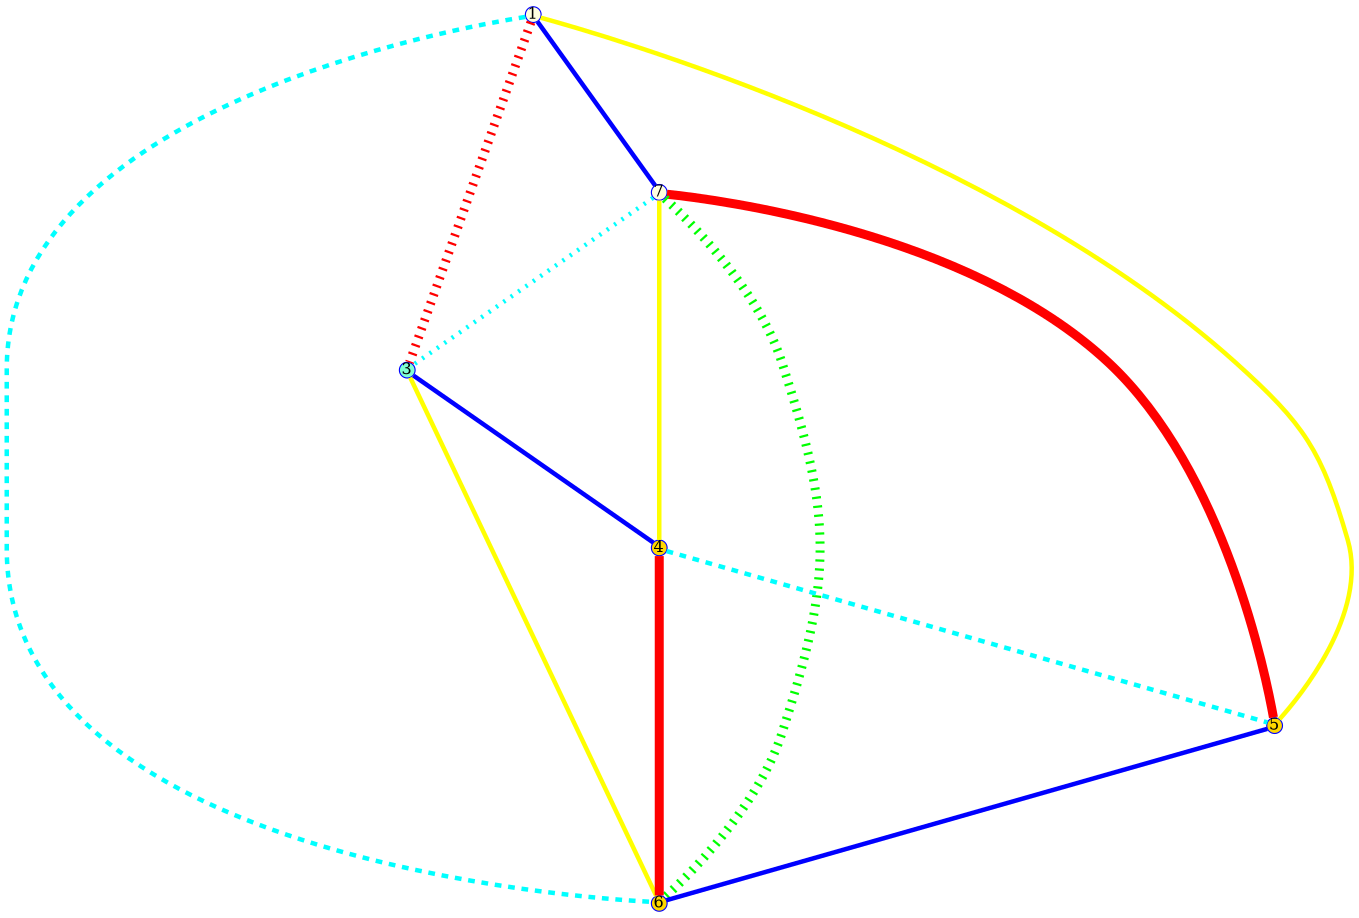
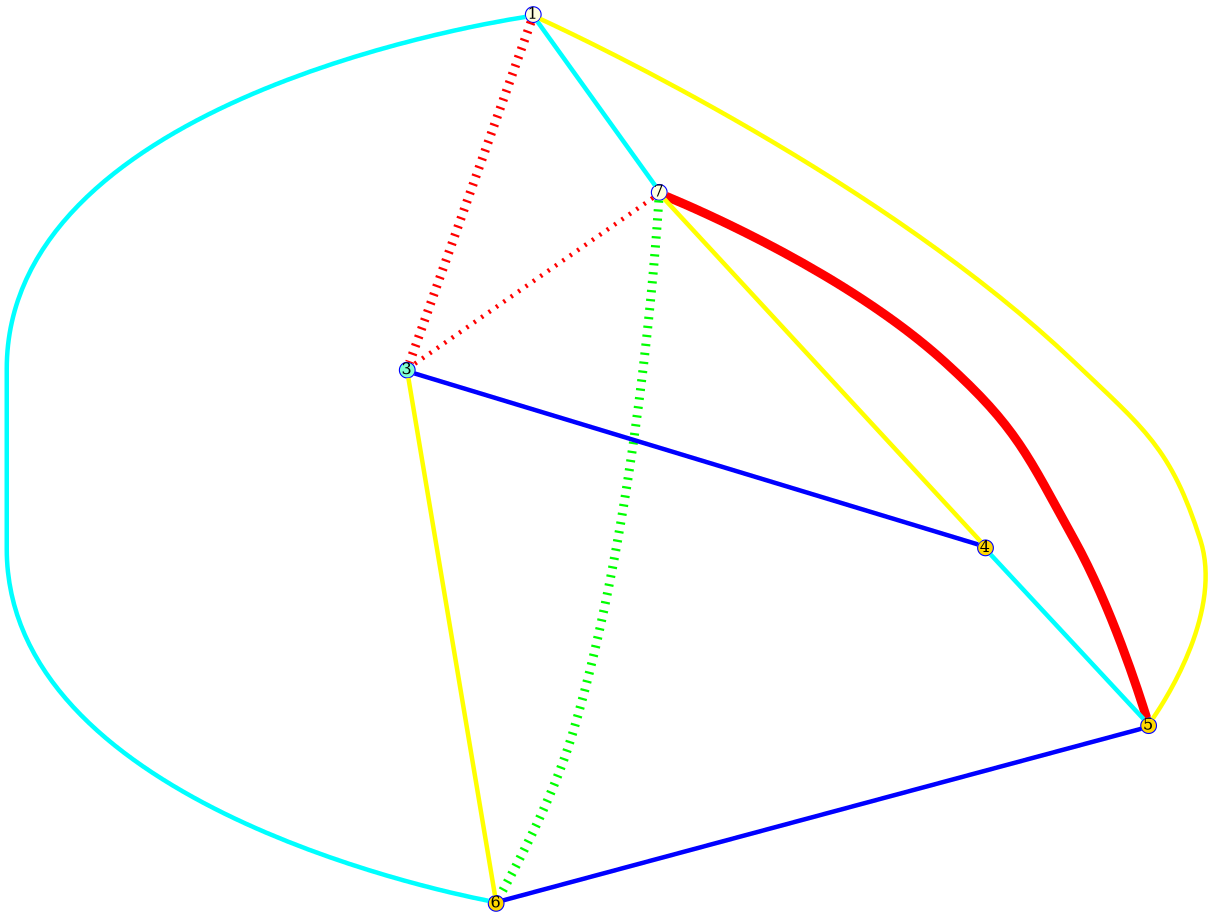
edge "1" -- "7": color blue -> cyan
edge "7" -- "3": color cyan -> red
edge "1" -- "6": style dashed -> solid
edge "4" -- "5": style dashed -> solid
edge "4" -- "6": removed
